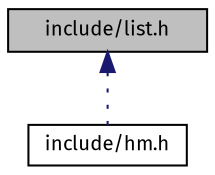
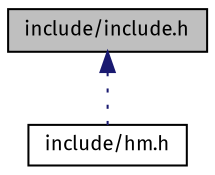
node "include/list.h": label "include/list.h" -> "include/include.h"
